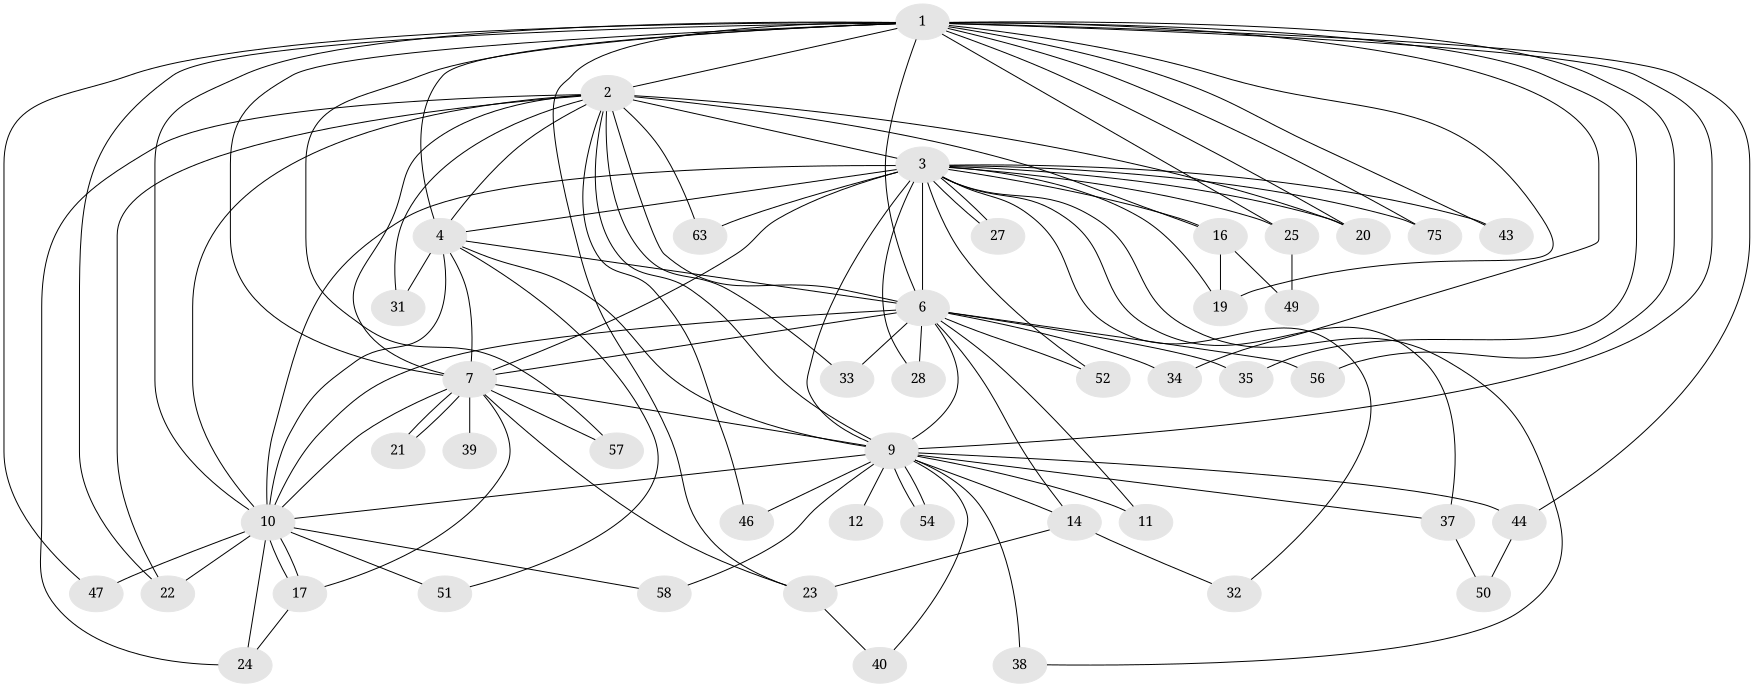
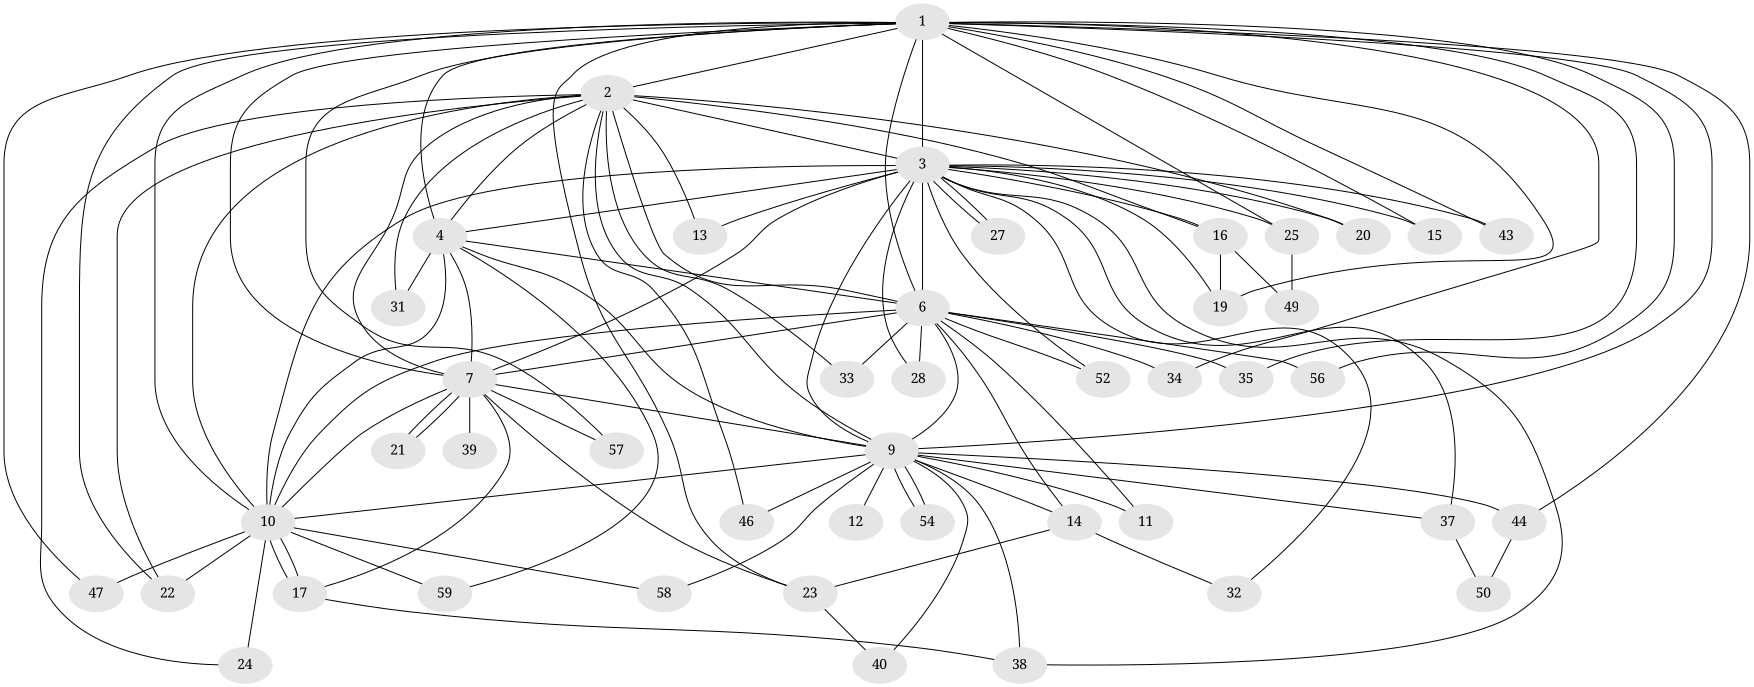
edge "1" -- "20": now "1" -- "3"
node "63": label "63" -> "13"
node "75": label "75" -> "15"
node "51": label "51" -> "59"
edge "17" -- "24": now "17" -- "38"
